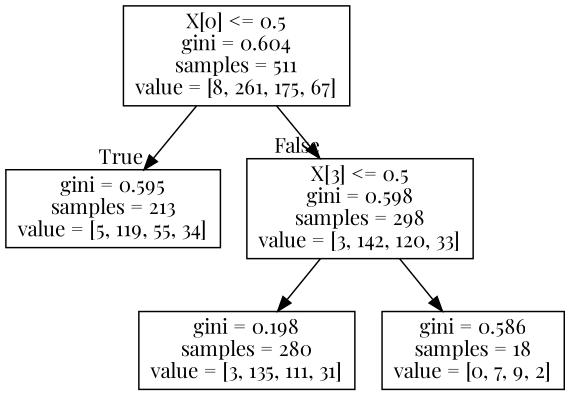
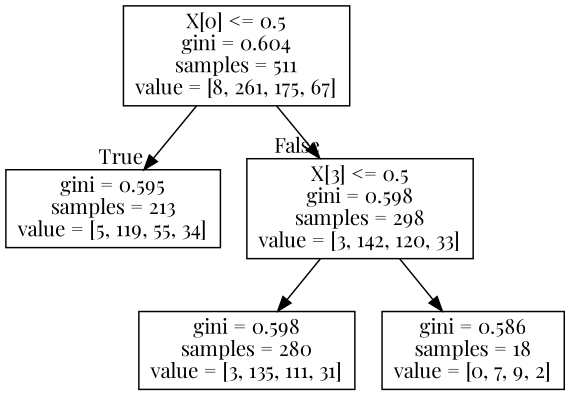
node "gini = 0.198 samples = 280 value = [3, 135, 111, 31]": label "gini = 0.198 samples = 280 value = [3, 135, 111, 31]" -> "gini = 0.598 samples = 280 value = [3, 135, 111, 31]"
